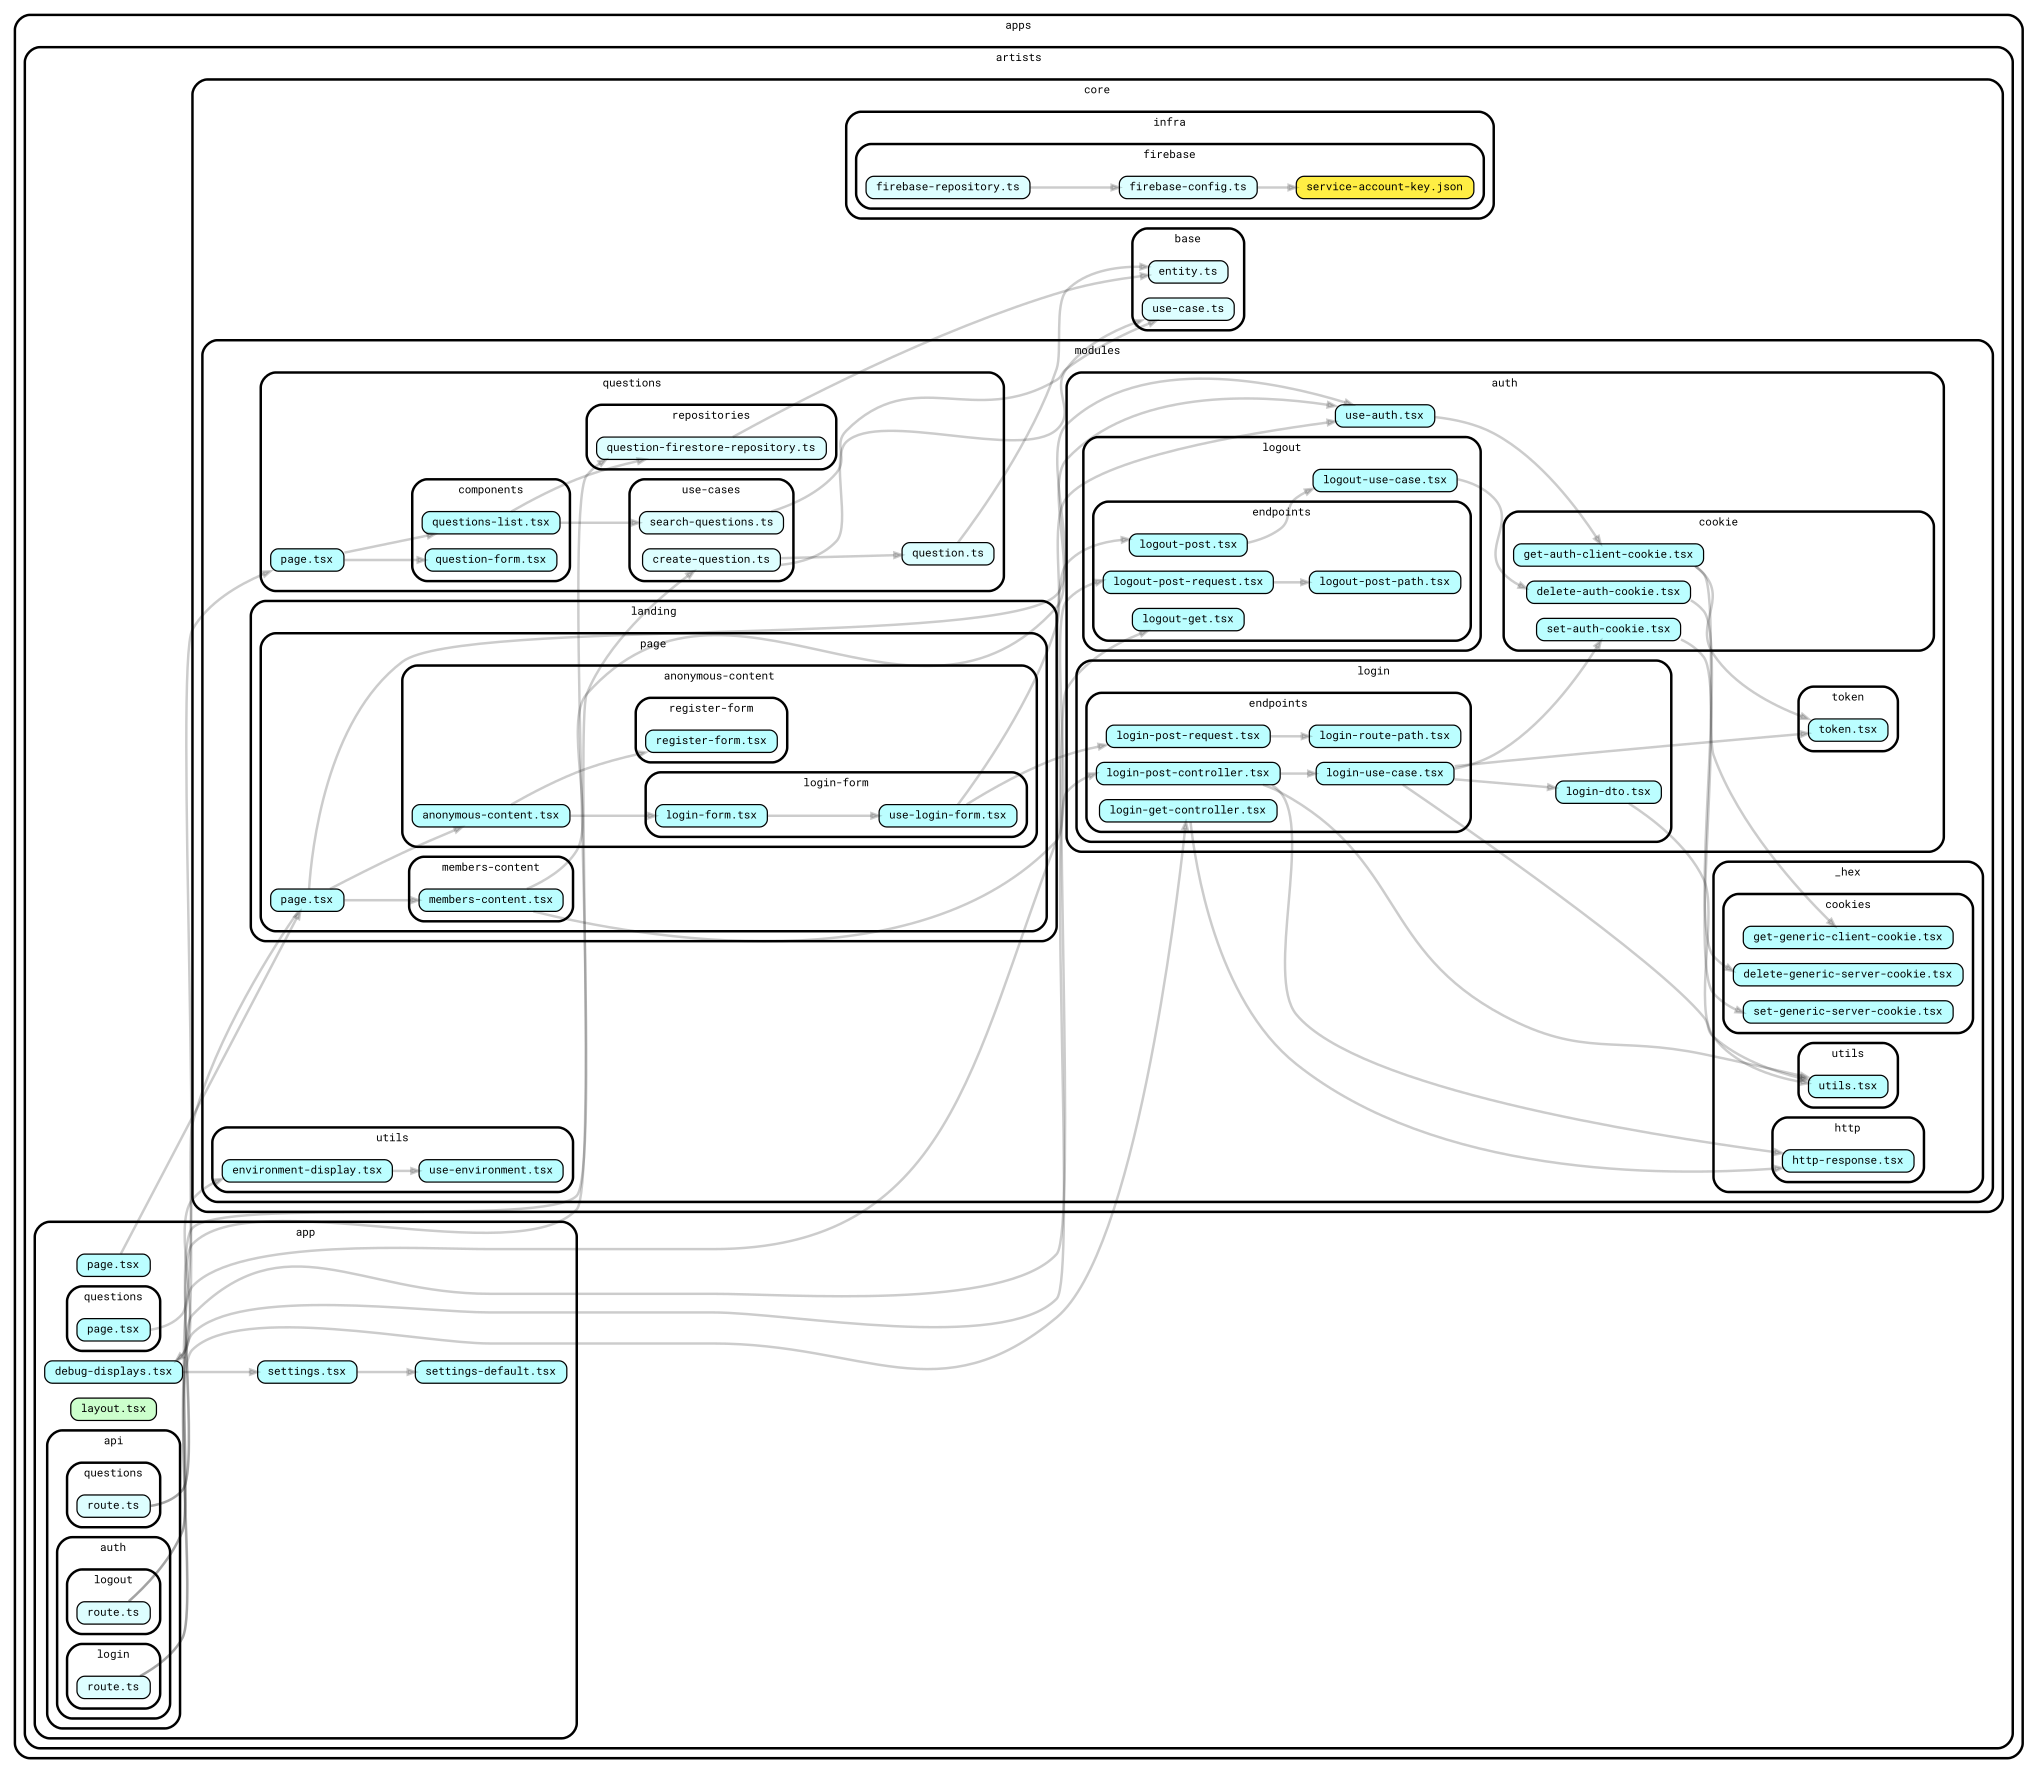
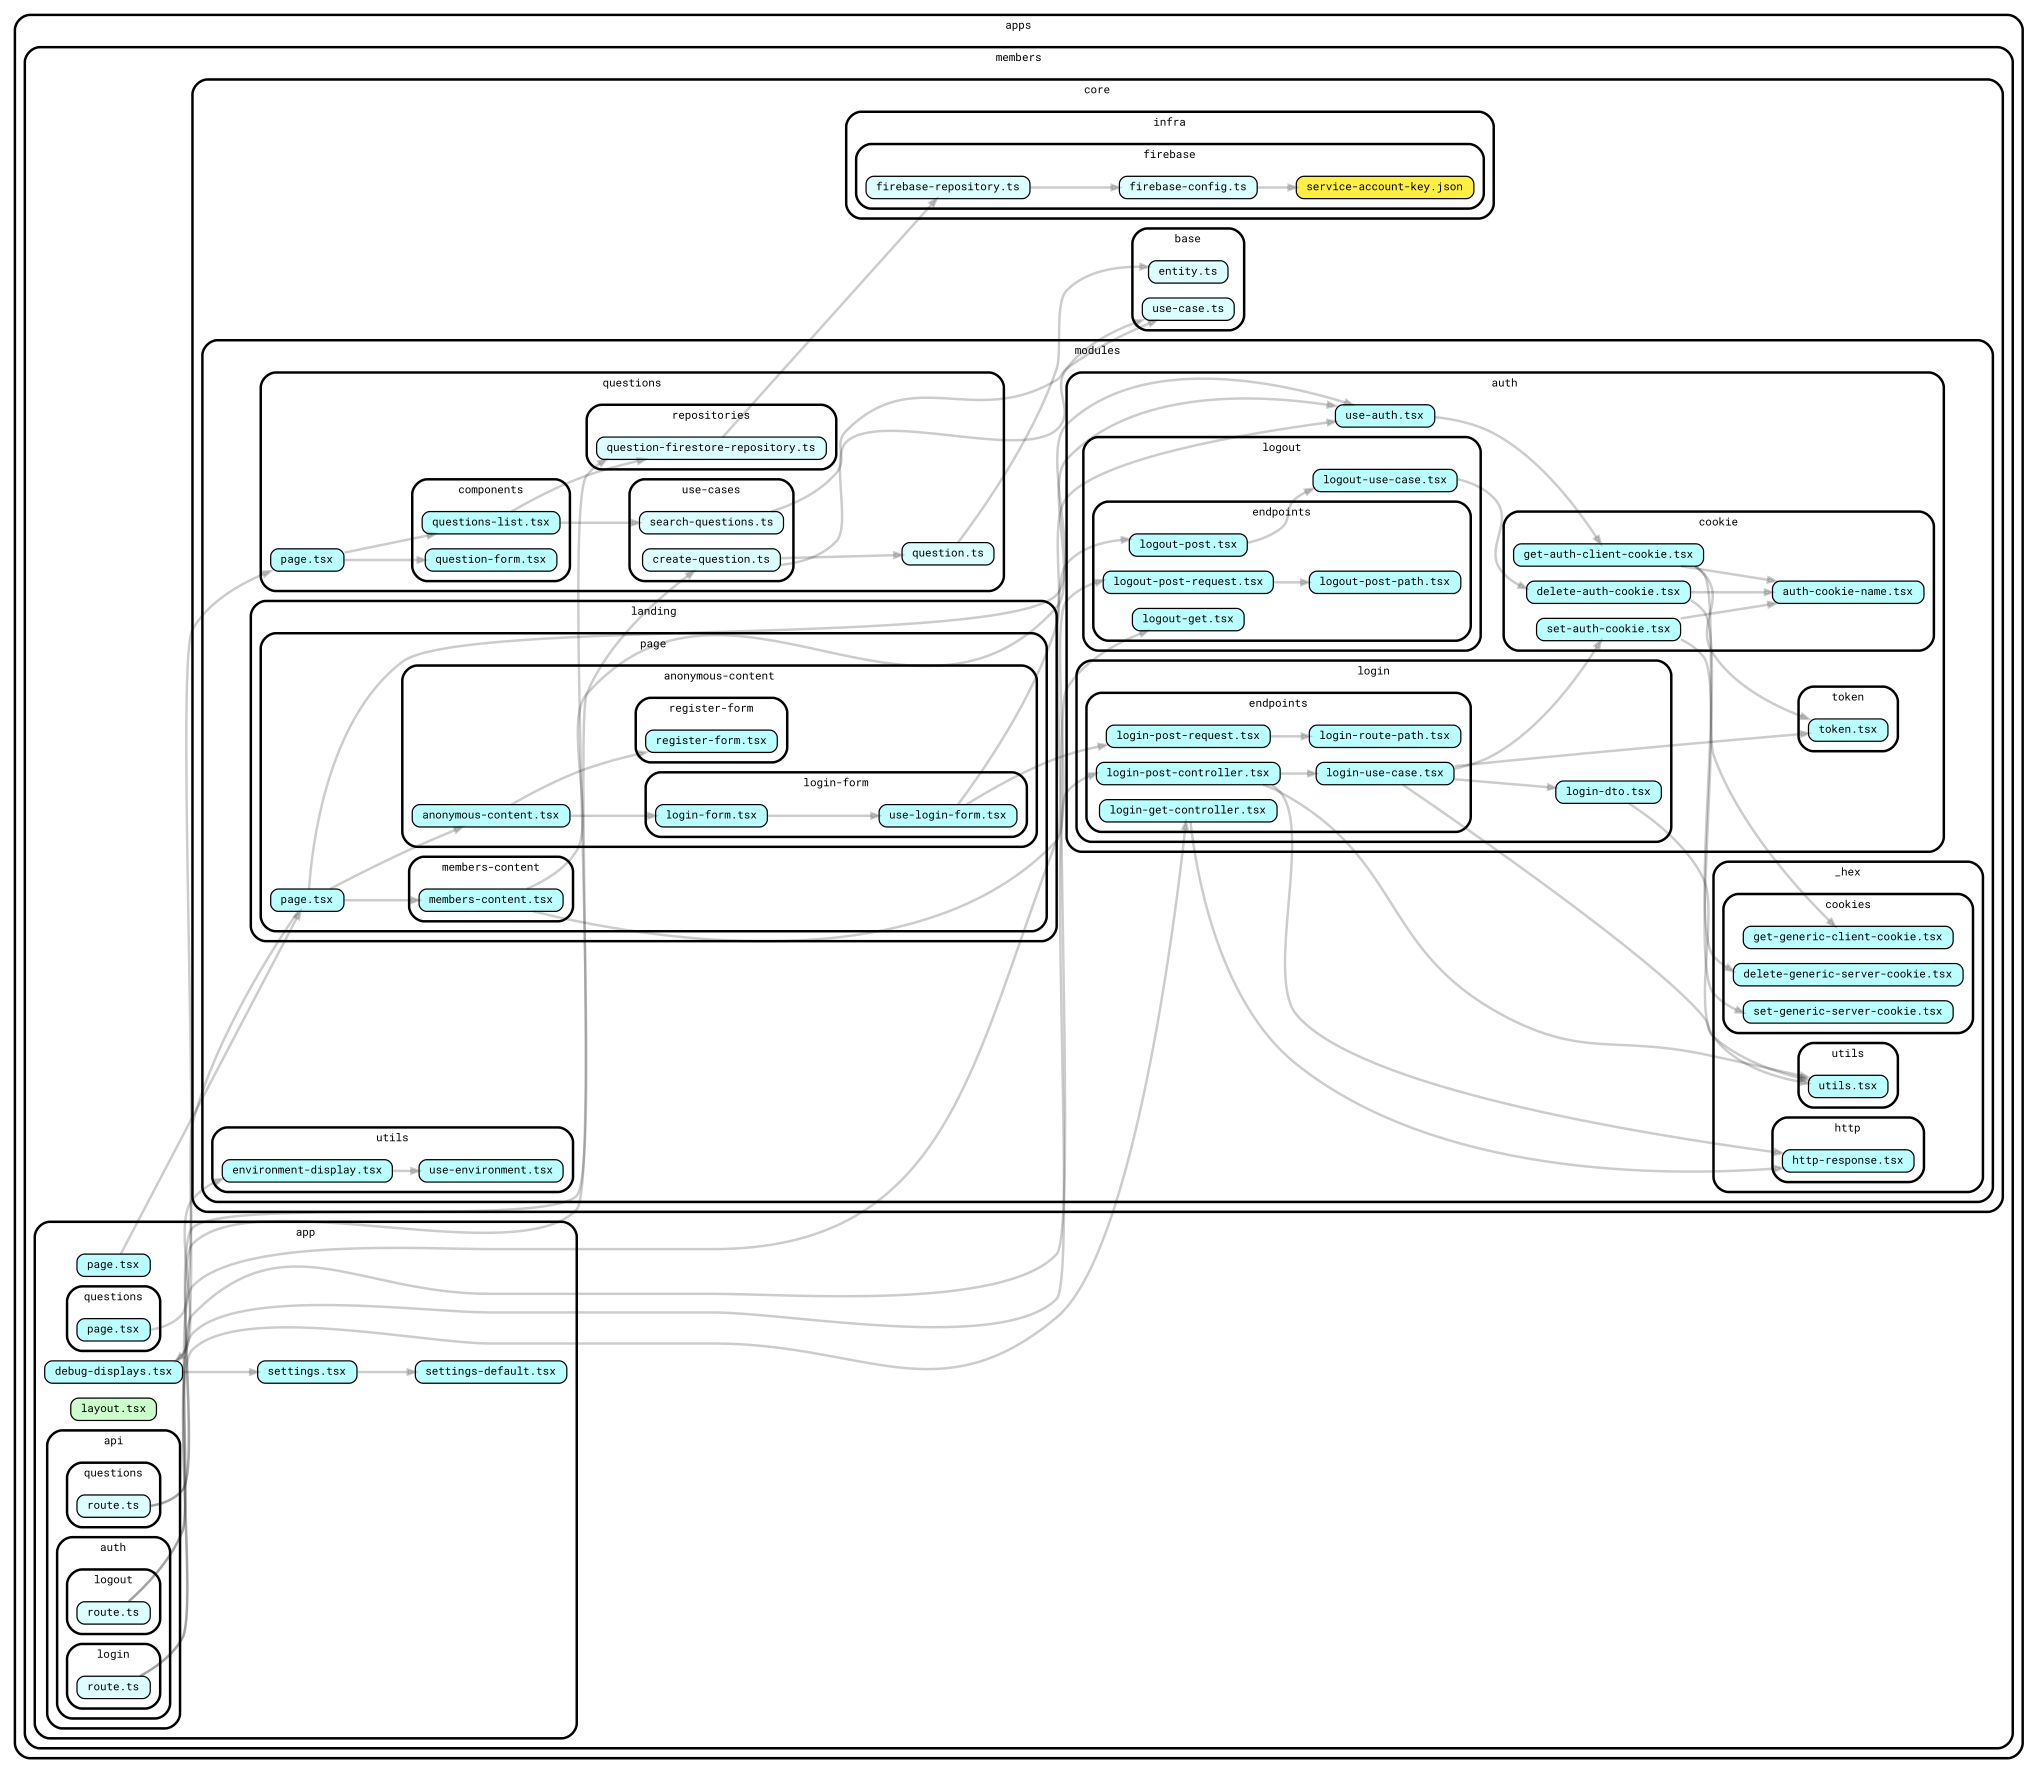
cluster "artists": label "artists" -> "members"
edge "question-firestore-repository.ts" -> "entity.ts": now "question-firestore-repository.ts" -> "firebase-repository.ts"
node "auth-cookie-name.tsx": added
